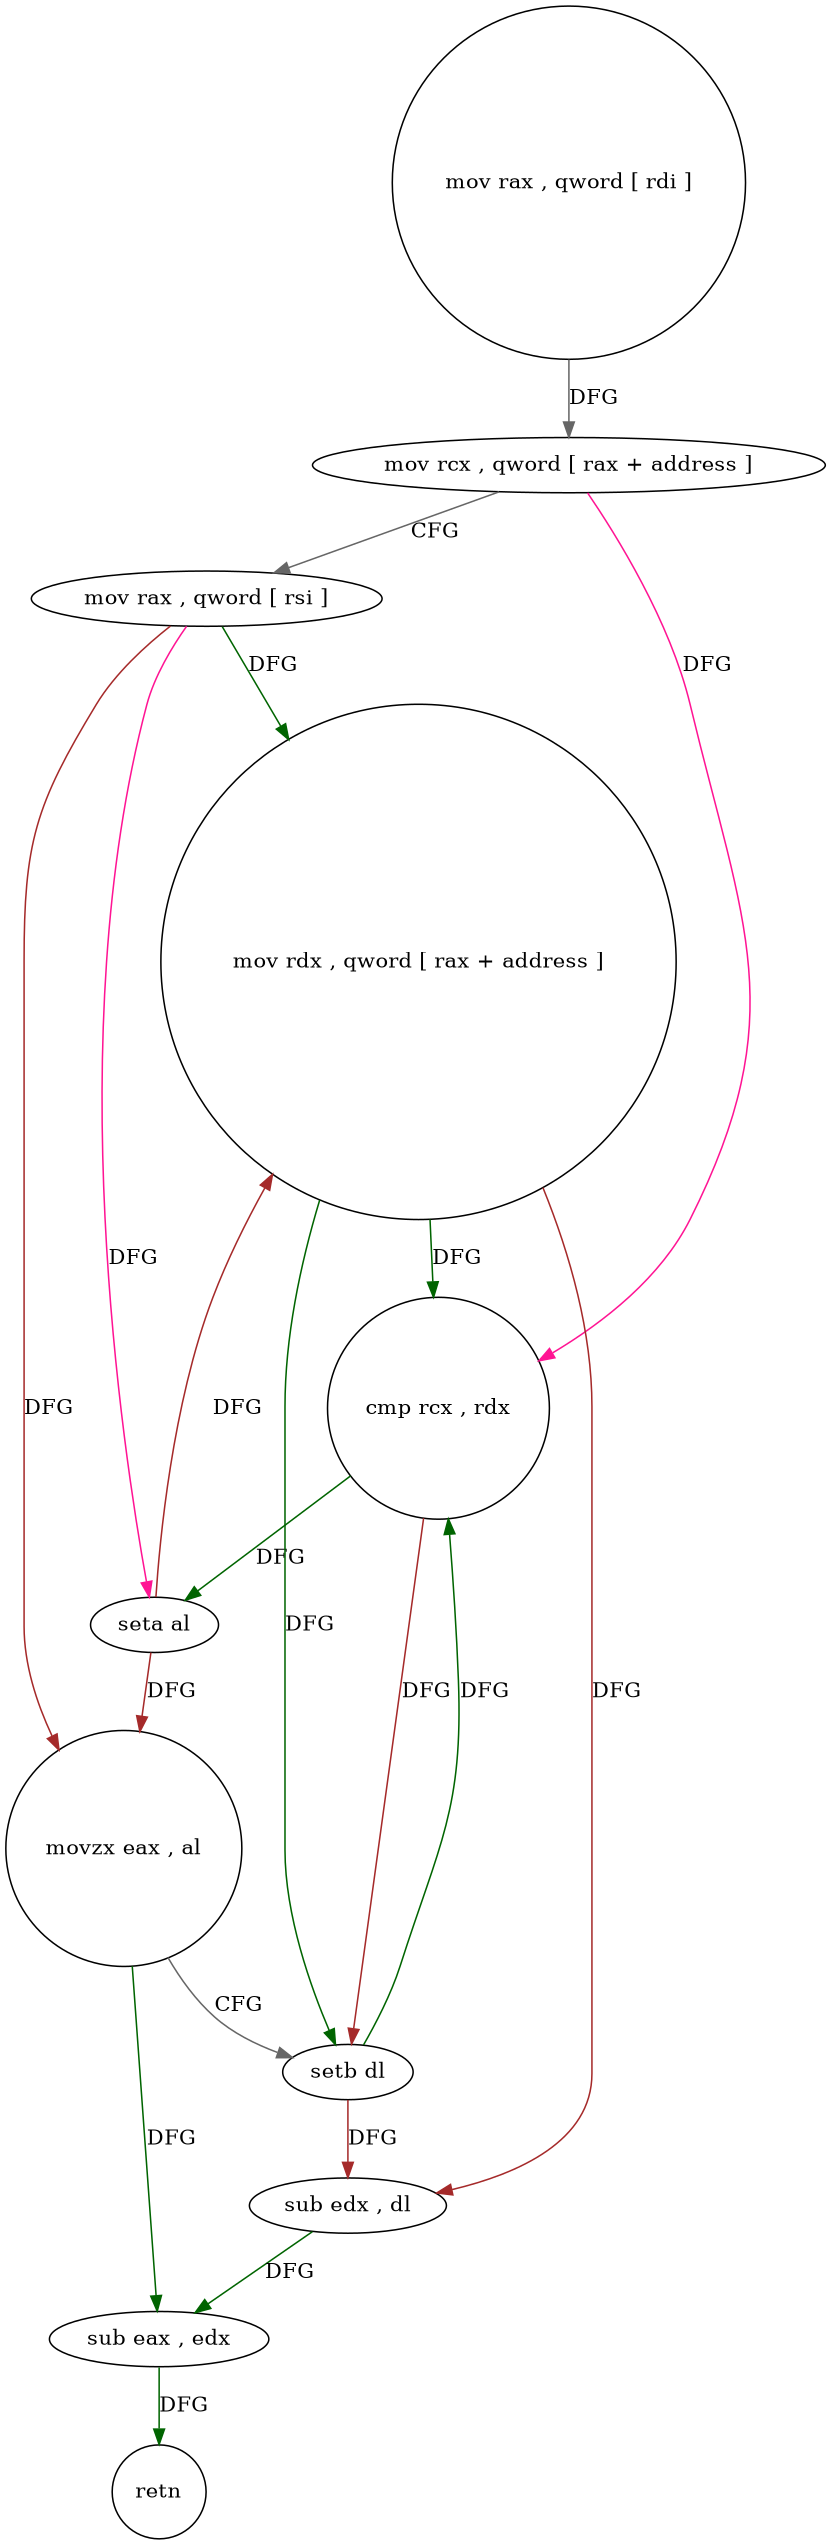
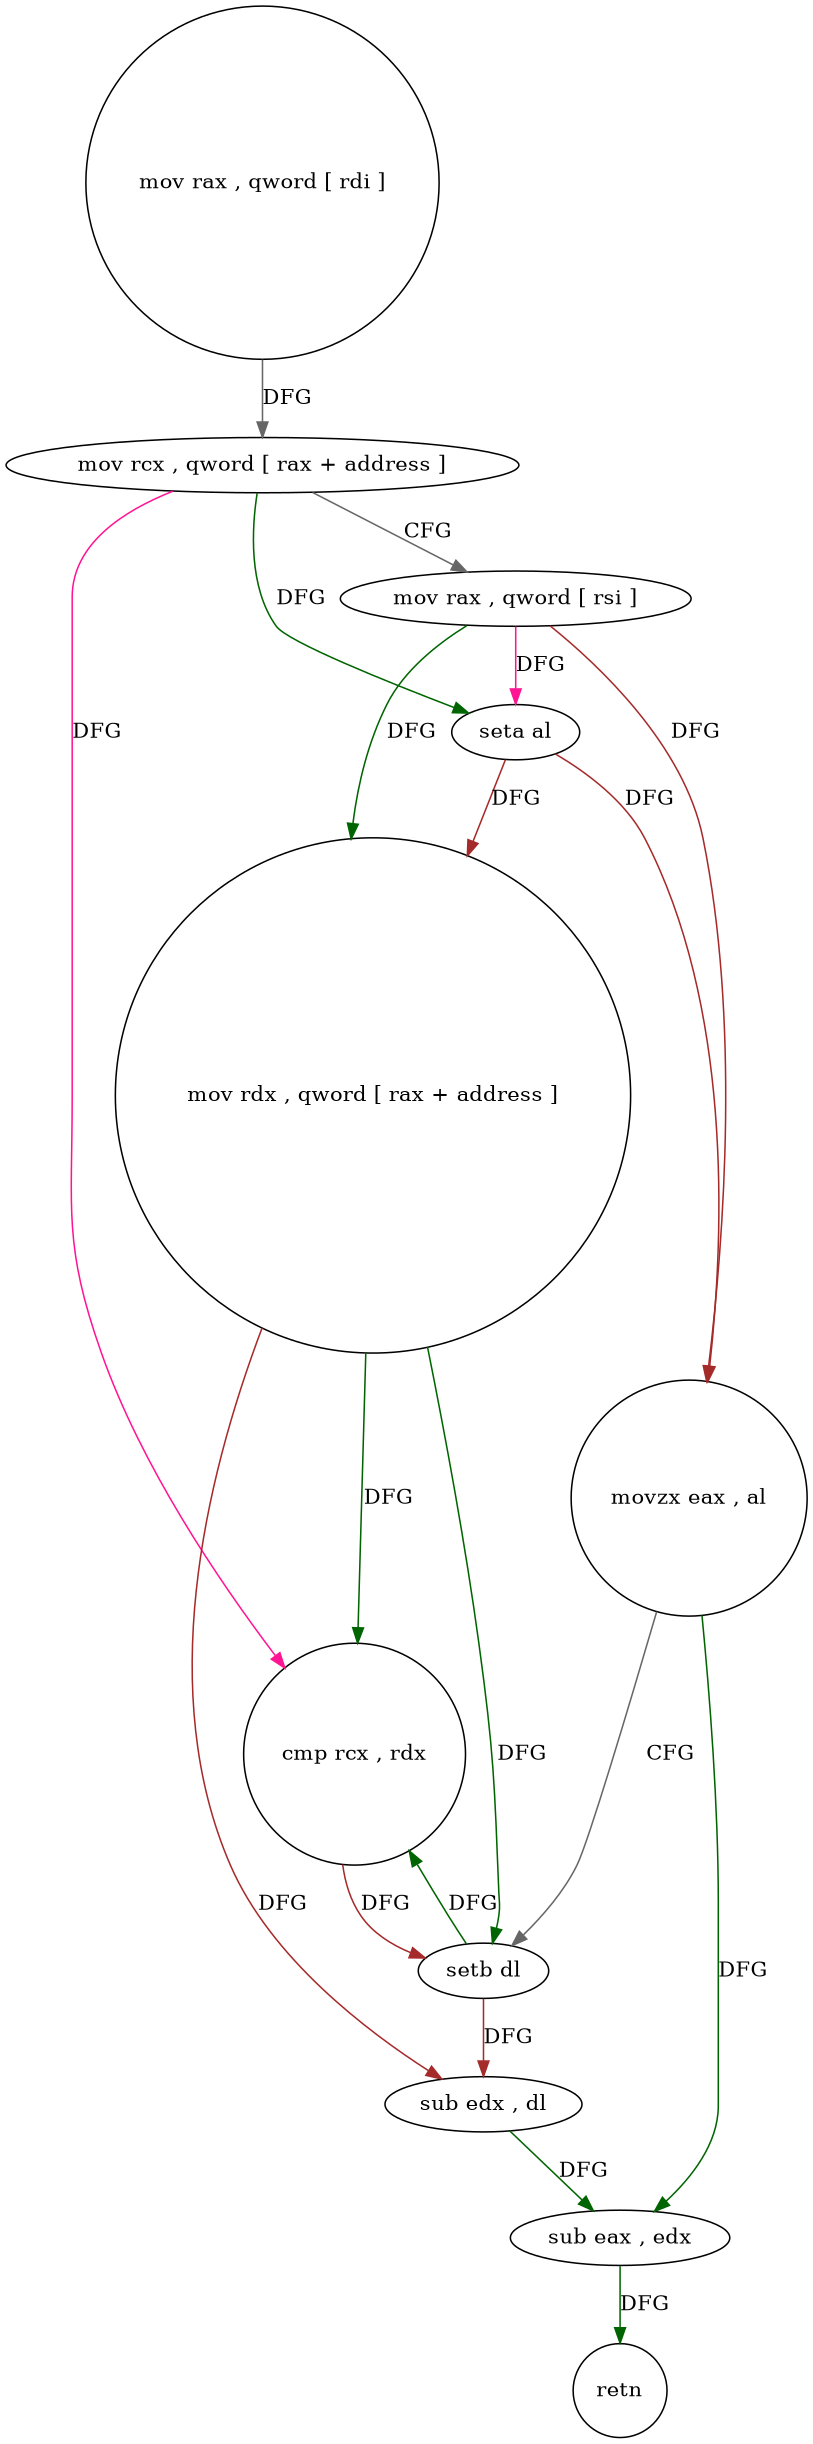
edge "cmp rcx , rdx" -> "seta al": now "mov rcx , qword [ rax + address ]" -> "seta al"
